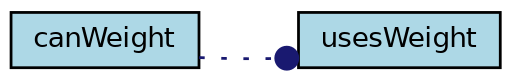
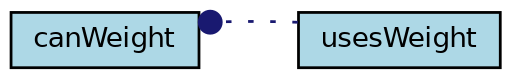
edge "canWeight" -> "usesWeight": reversed
